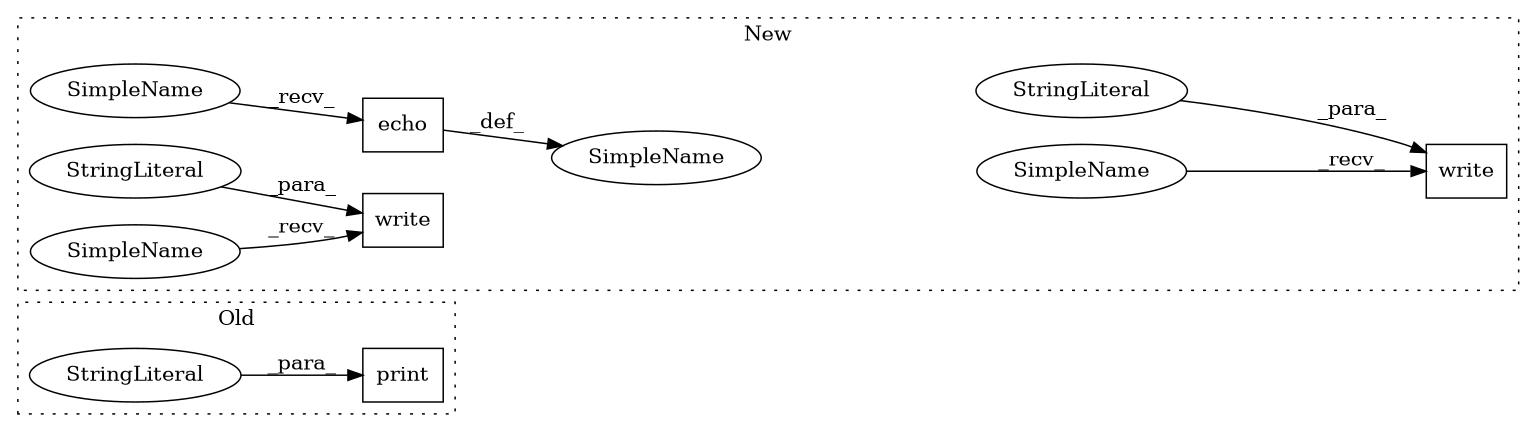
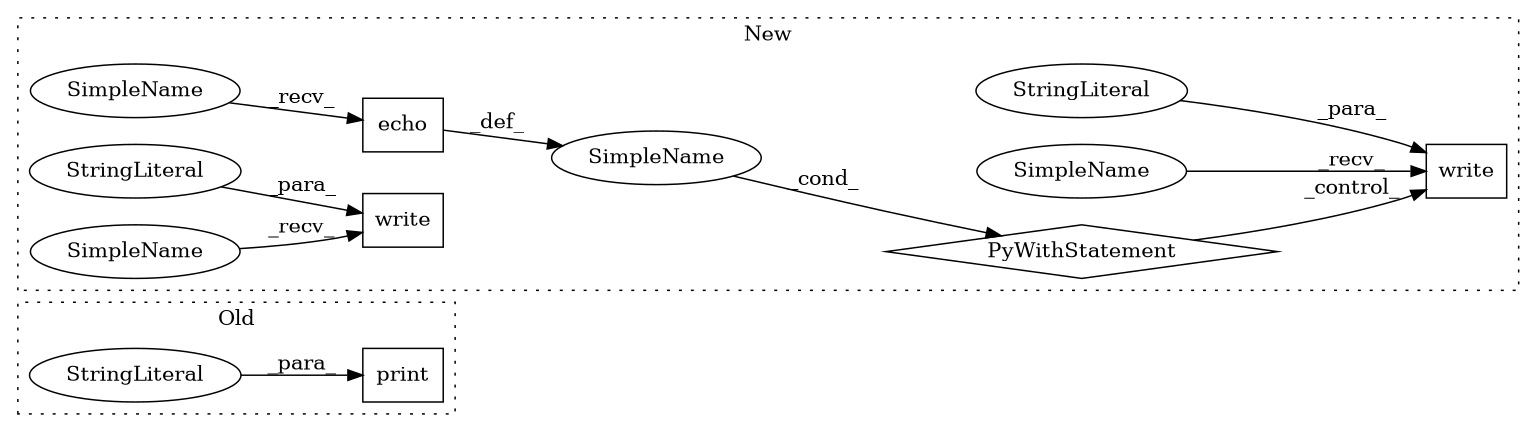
node "PyWithStatement": added
